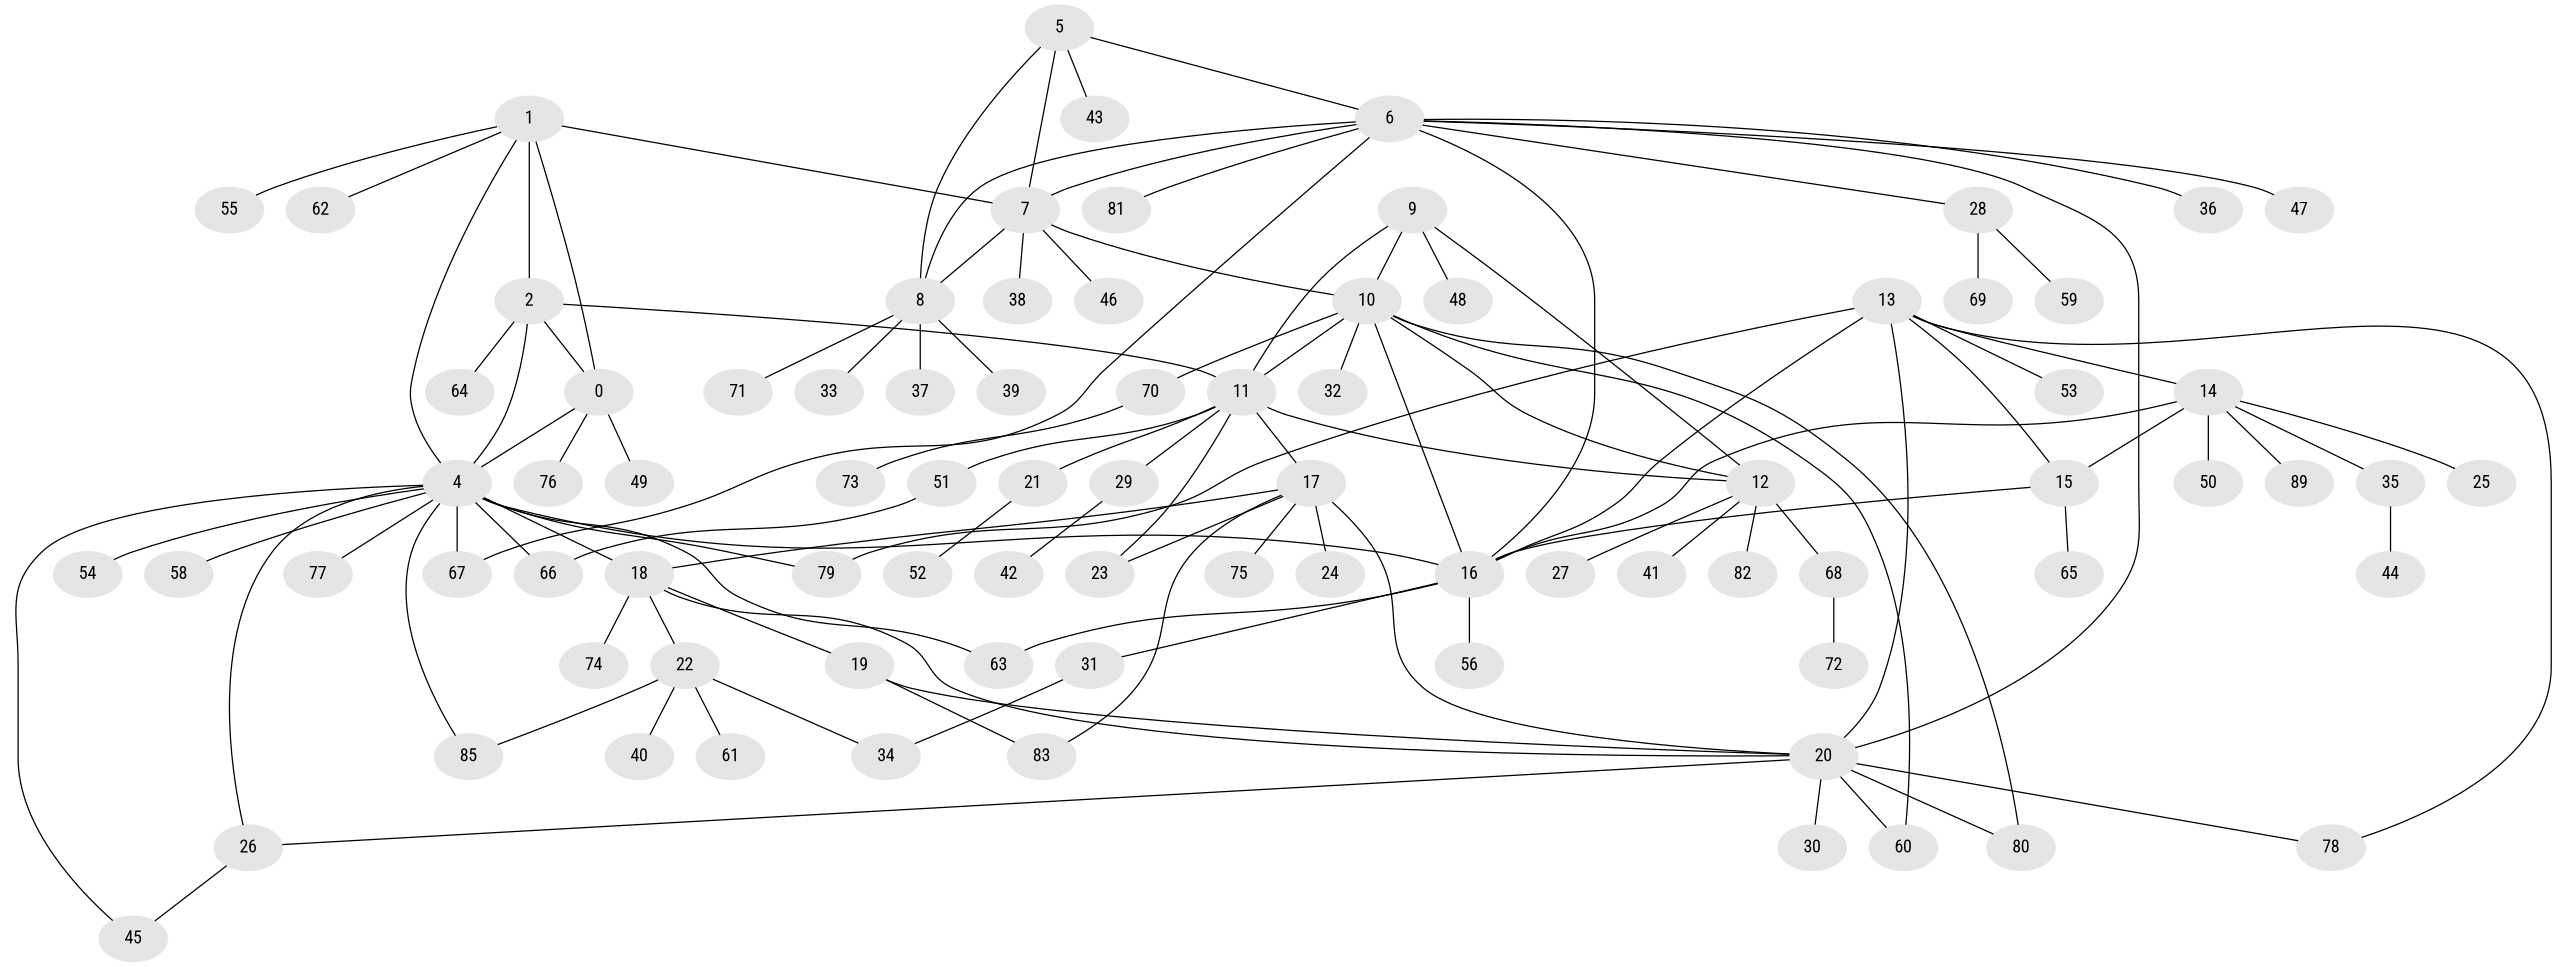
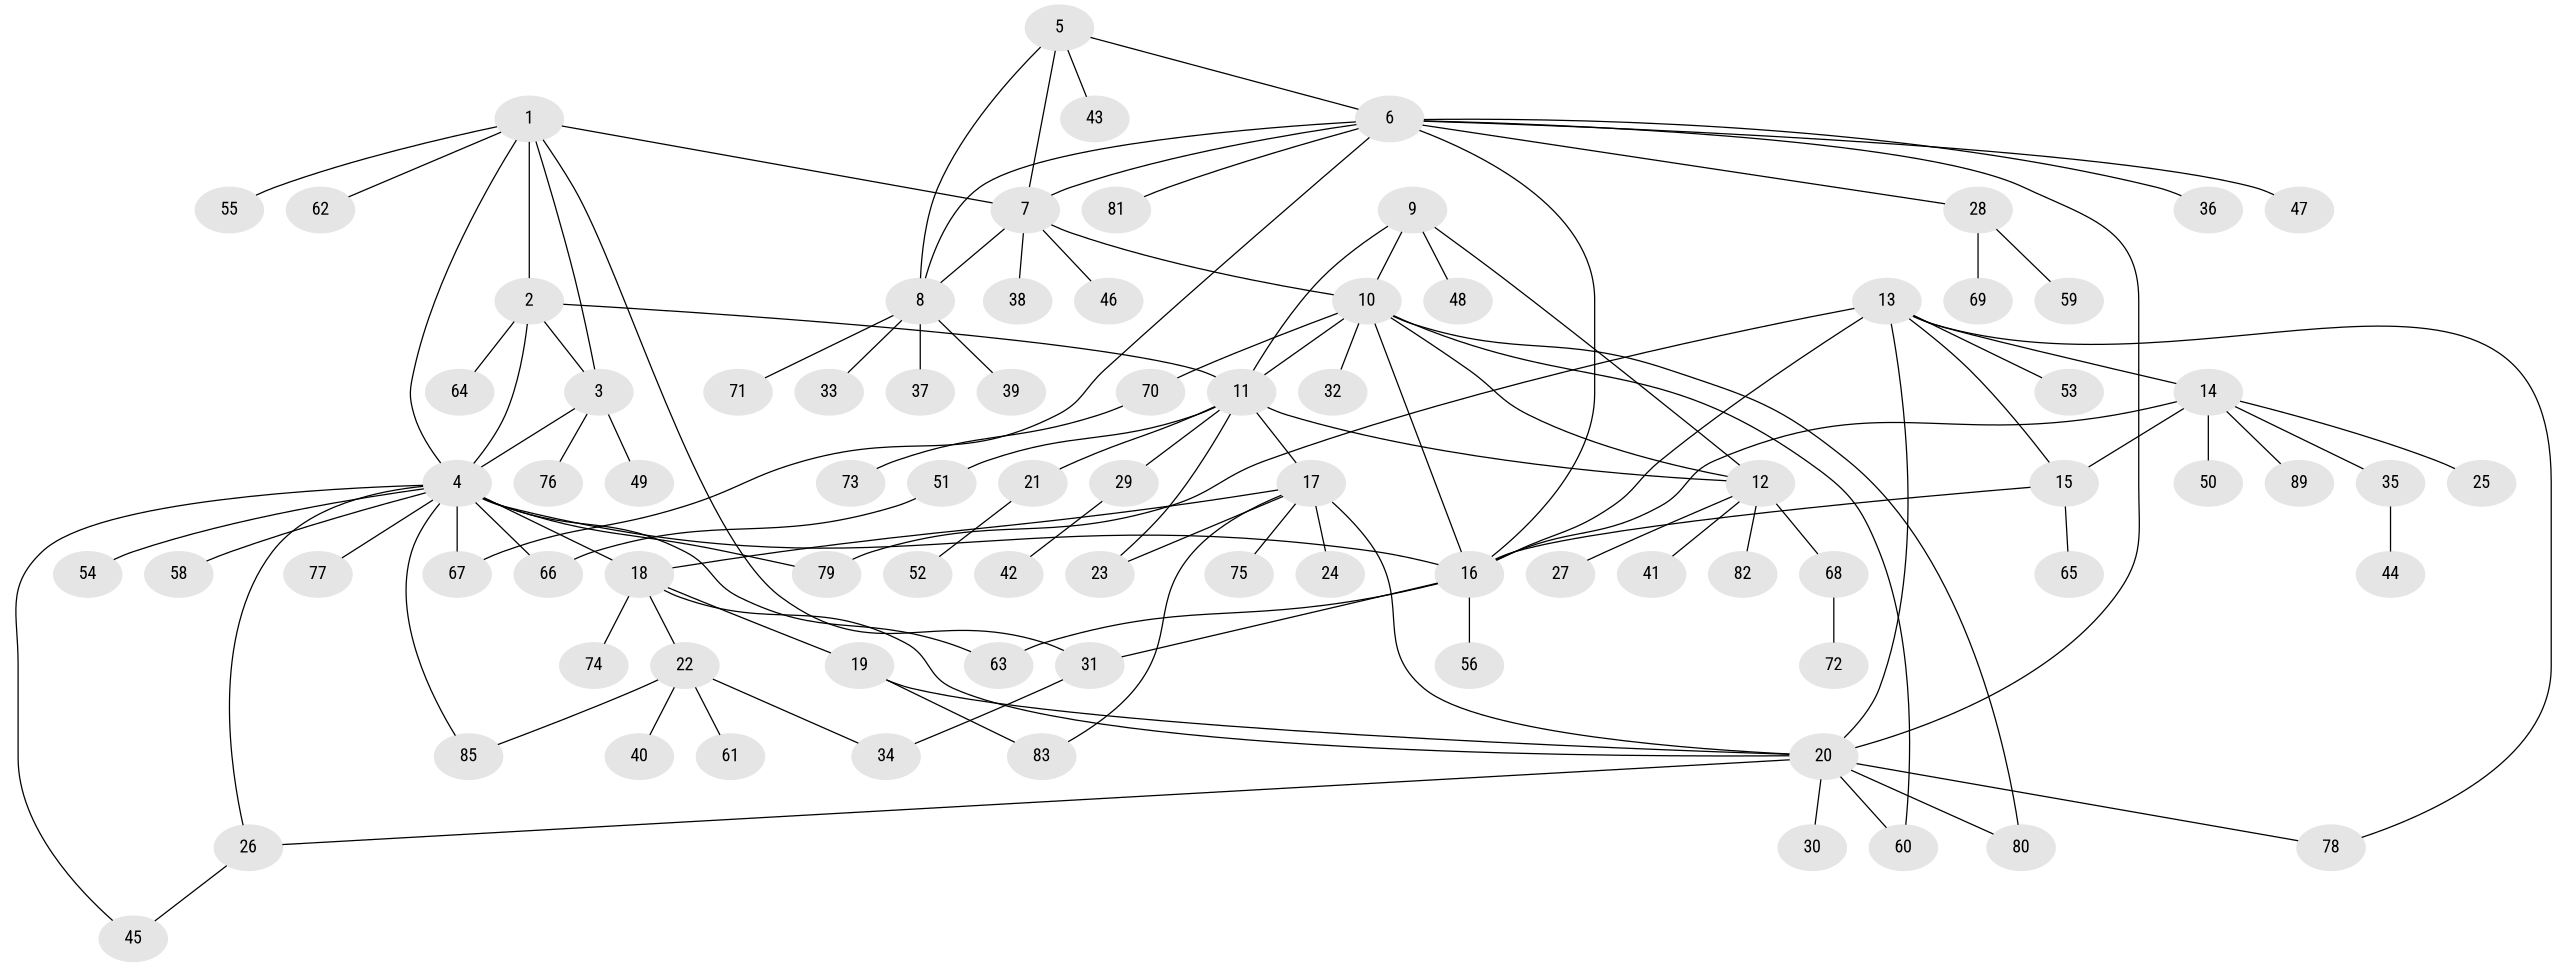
node "0": label "0" -> "3"
edge "1" -- "31": added
